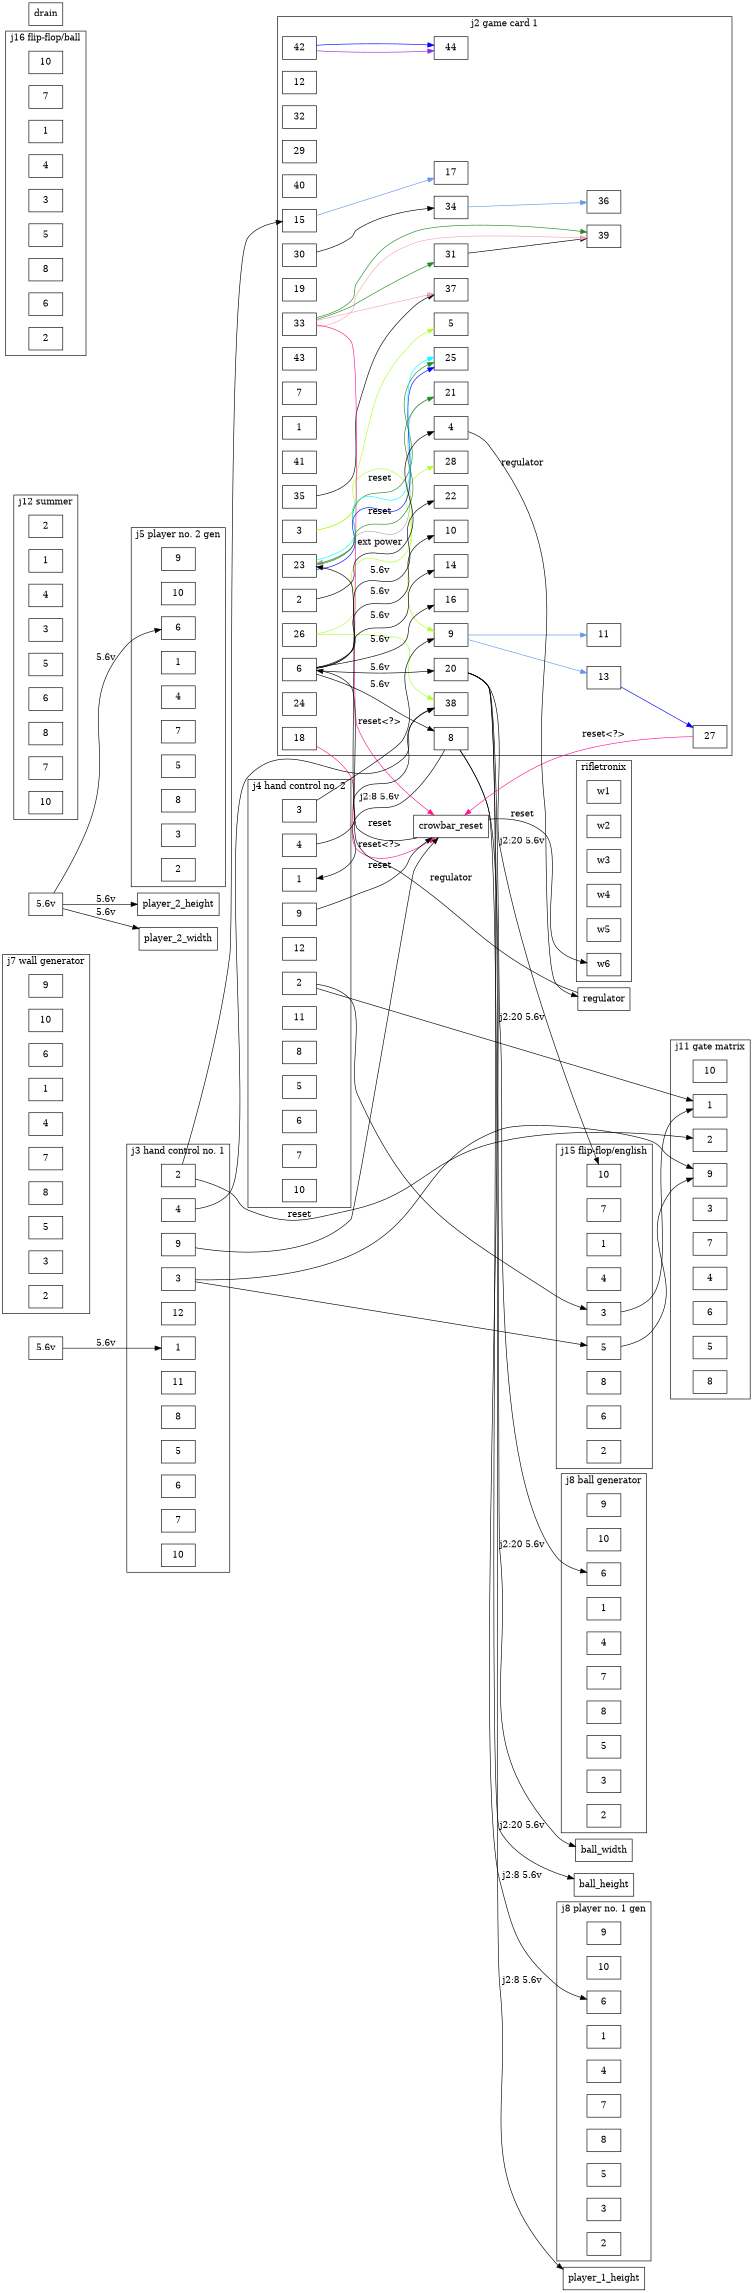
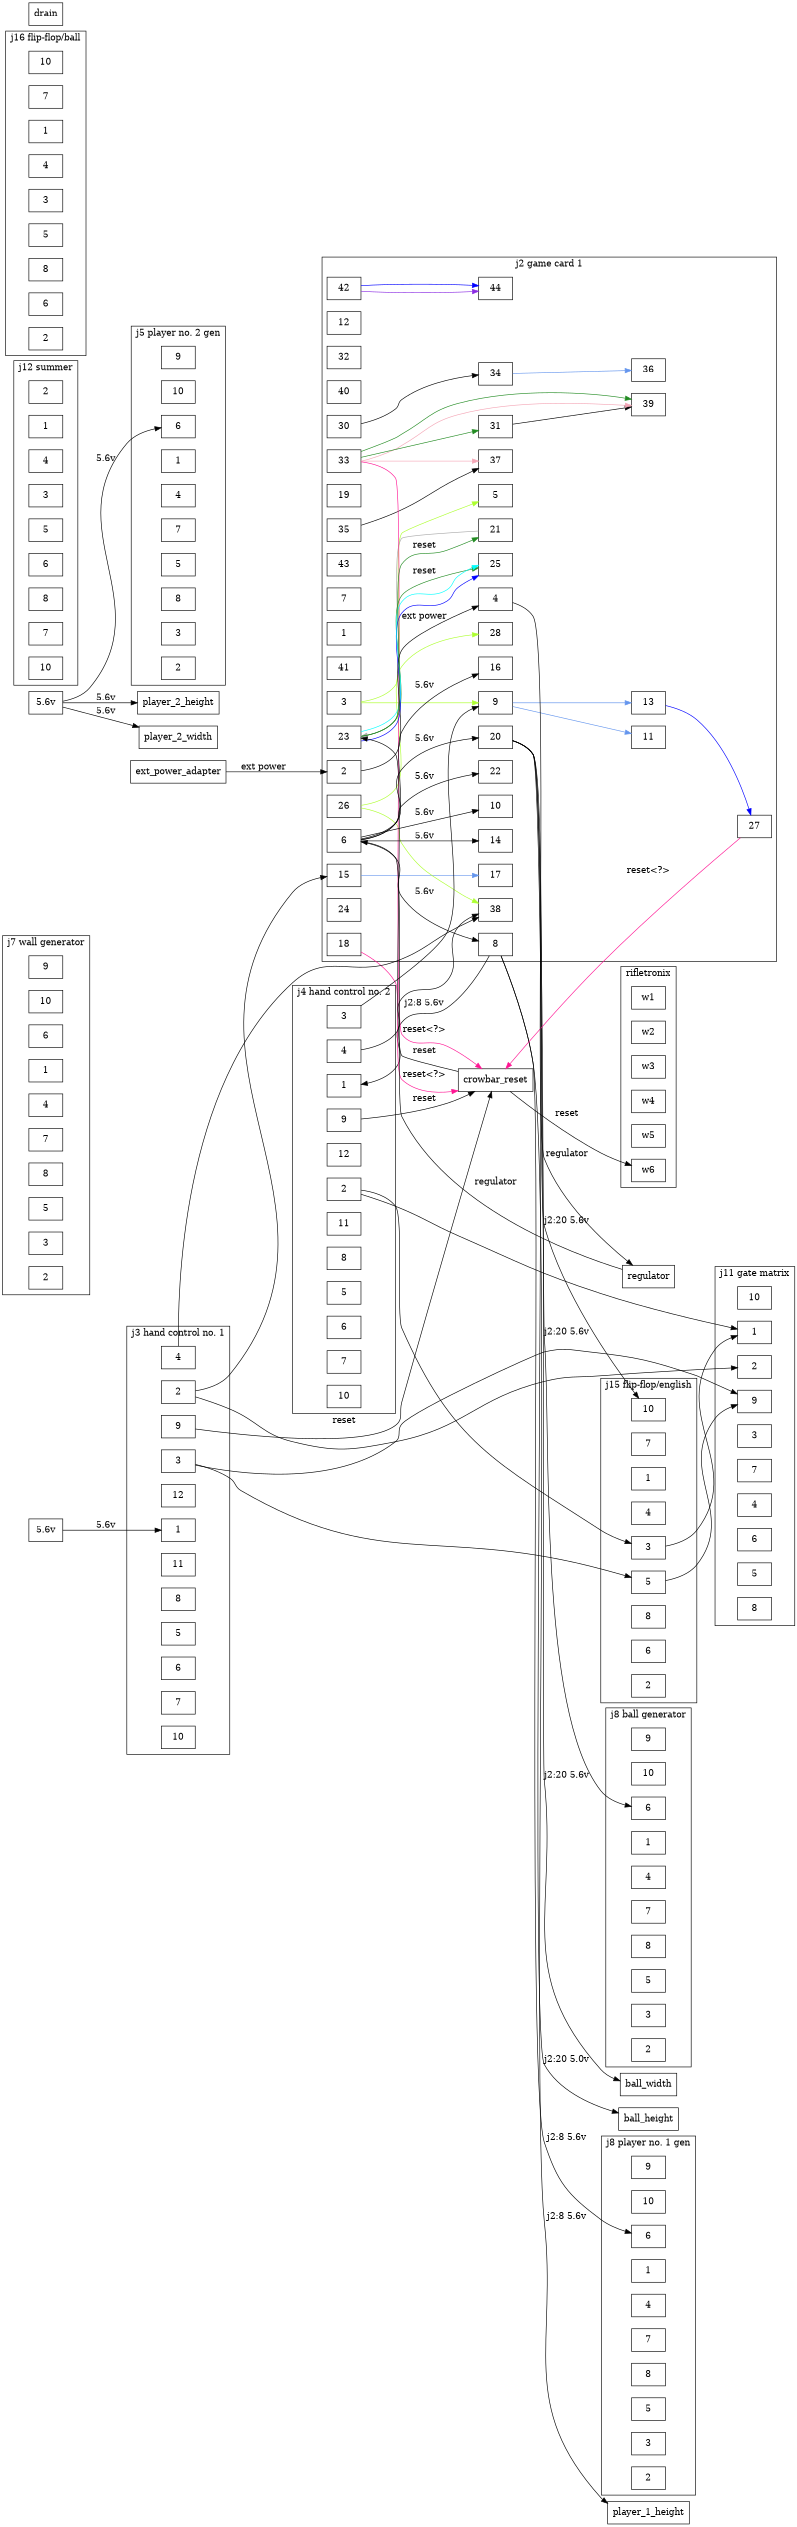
node "29": removed
node "ext_power_adapter": added
edge "20" -> "ball_height": label "j2:20 5.6v" -> "j2:20 5.0v"
